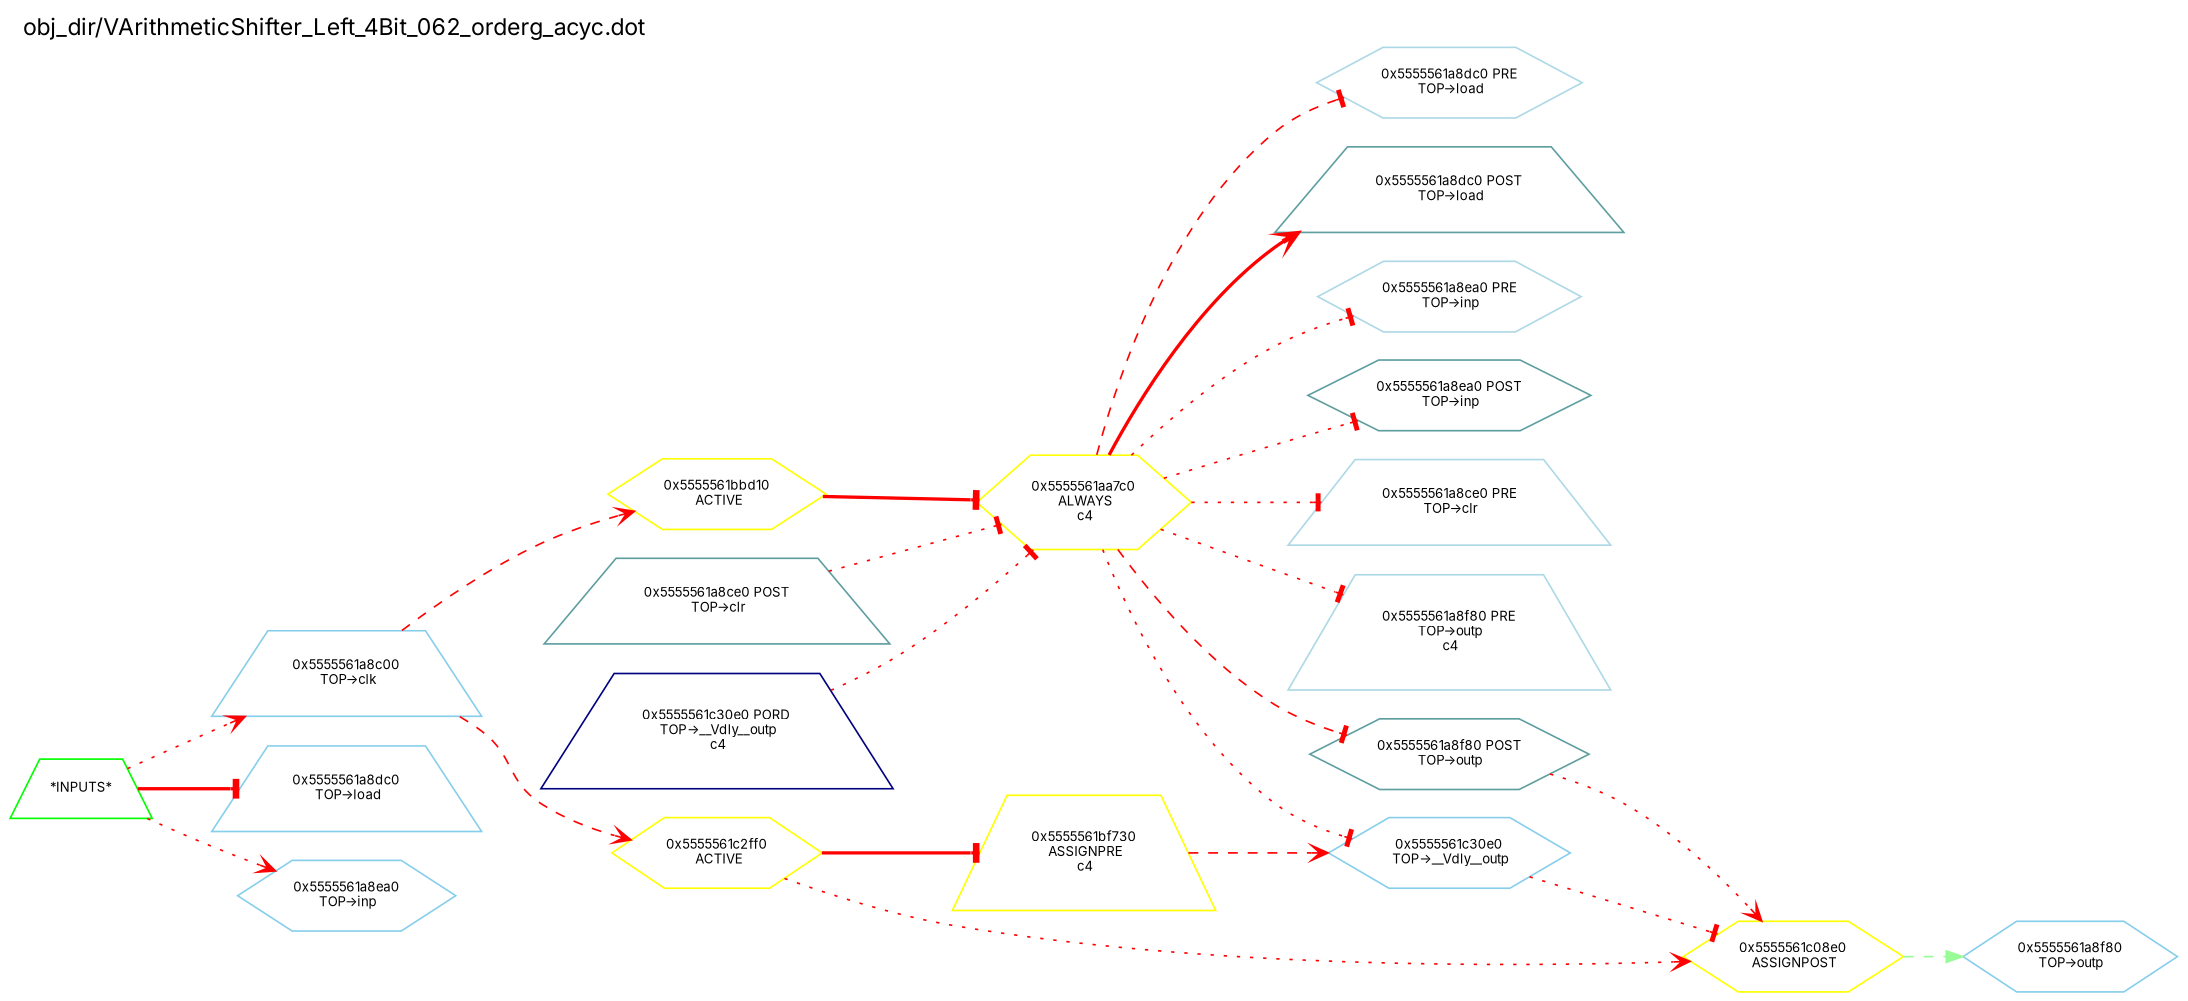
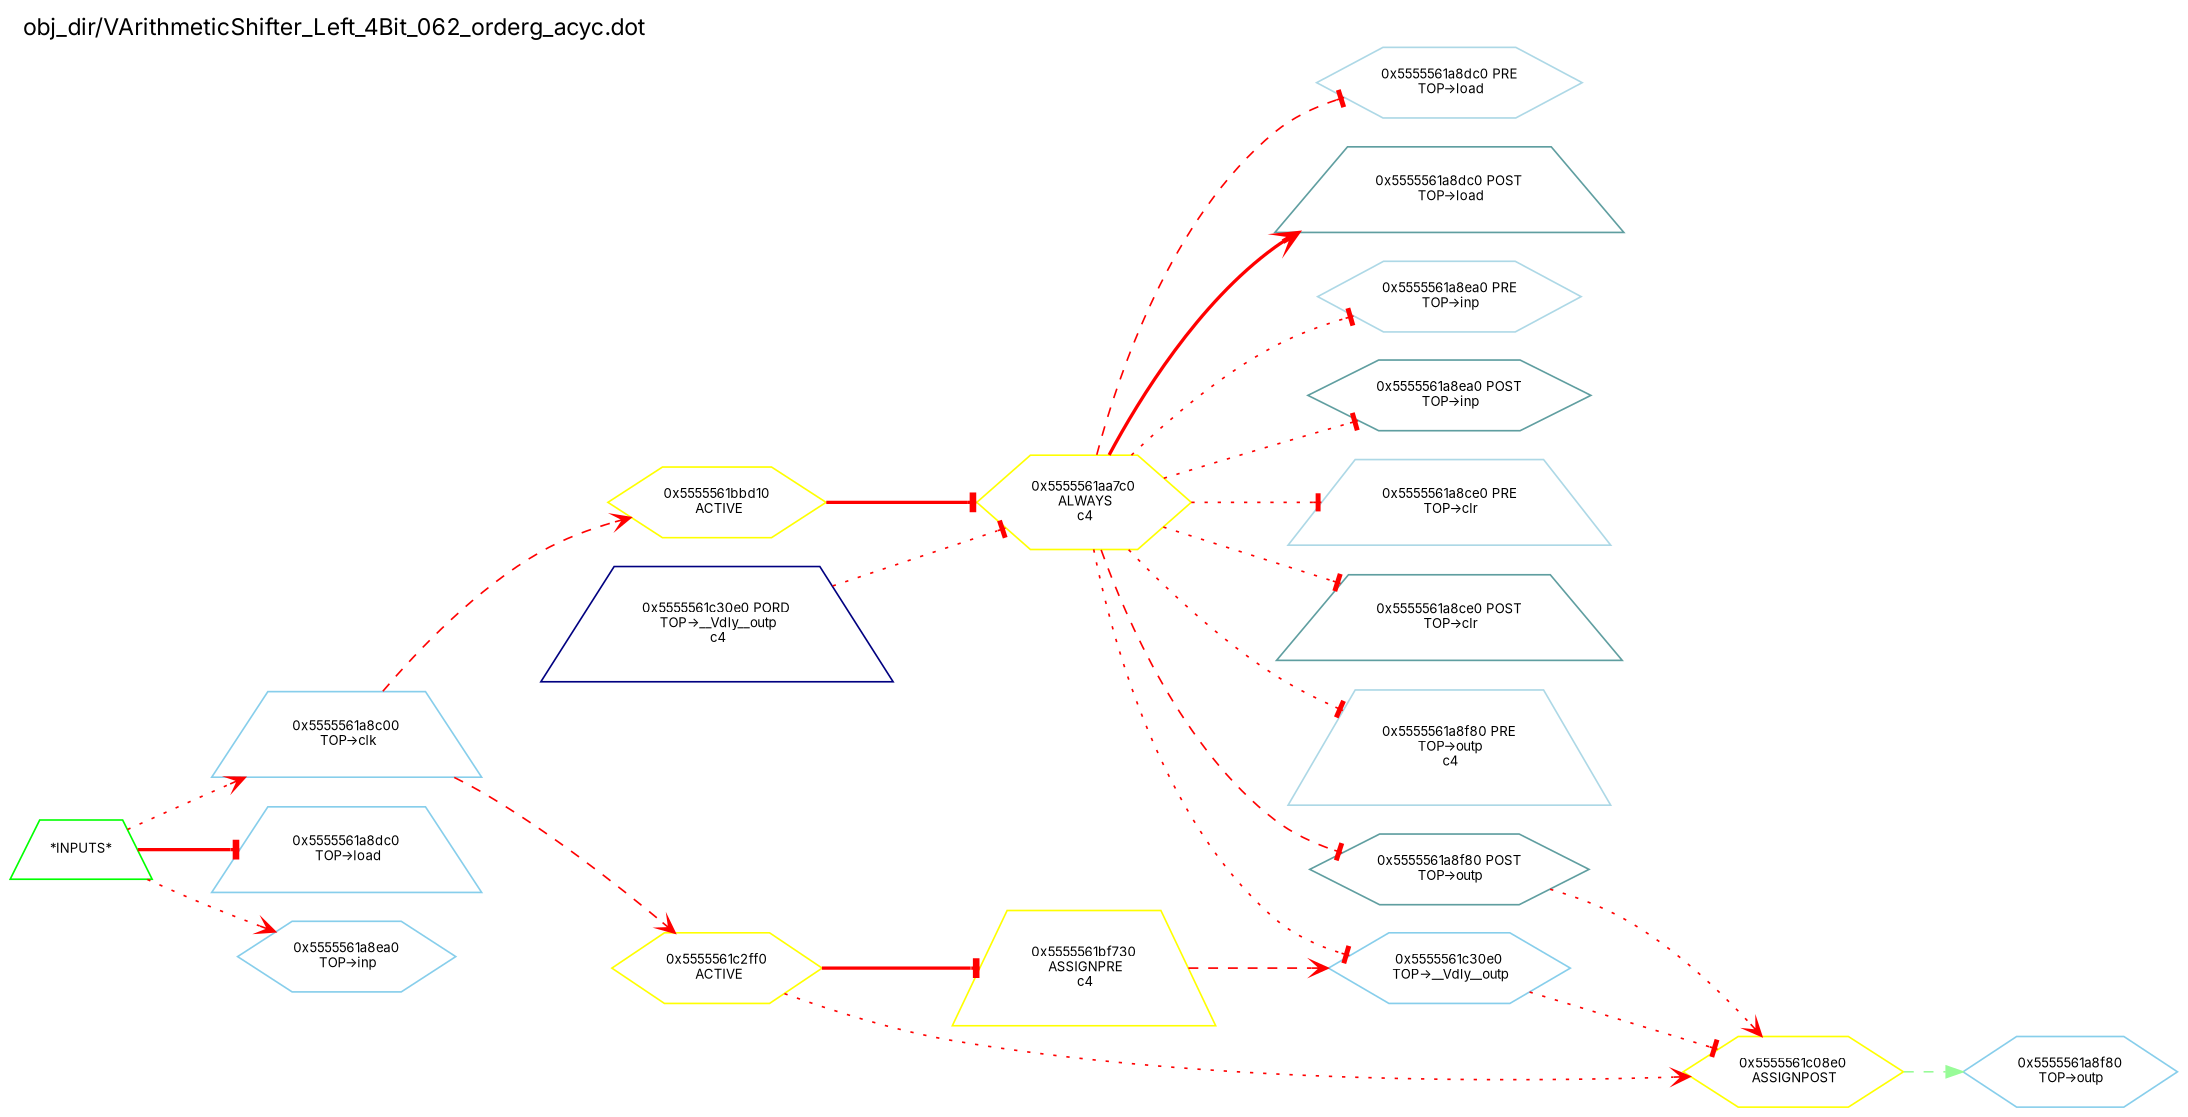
edge "0x5555561a8ce0 POST TOP->clr" -> "0x5555561aa7c0 ALWAYS c4": reversed
